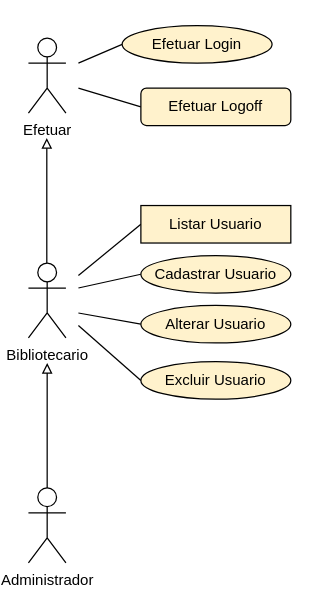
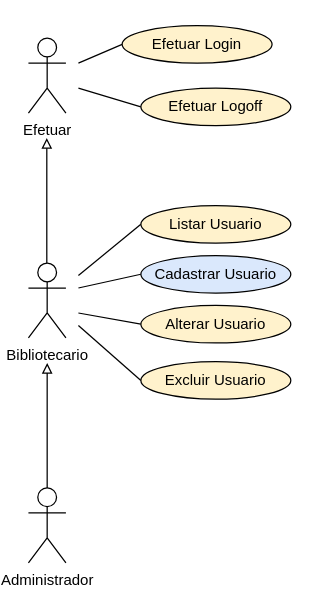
node "Efetuar Logoff": shape rounded rectangle -> ellipse
node "Listar Usuario": shape rectangle -> ellipse
node "Cadastrar Usuario": fillcolor #fff2cc -> #dae8fc
